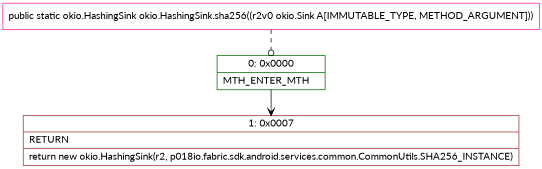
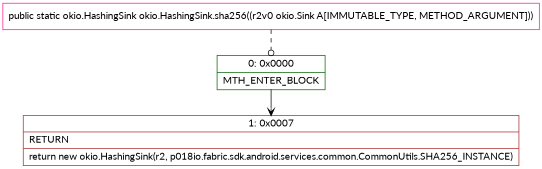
node "0: 0x0000": text "MTH_ENTER_MTH" -> "MTH_ENTER_BLOCK"
